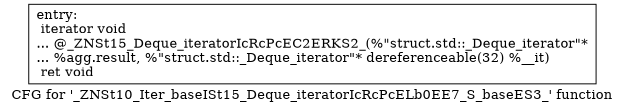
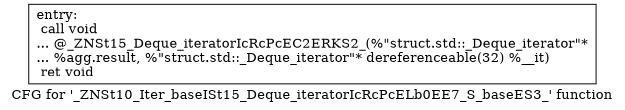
node "entry:": text "iterator void" -> "call void"
